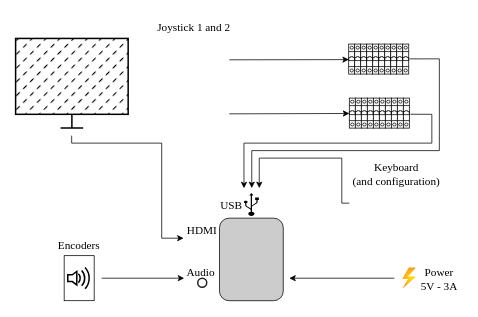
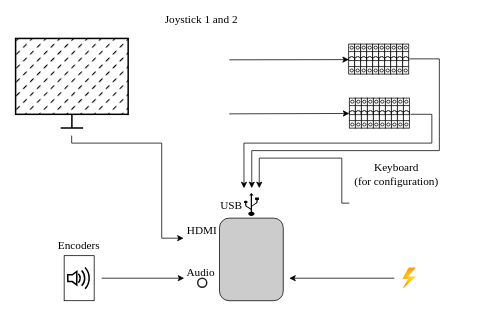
node "Joystick 1 and 2": moved (194, 27) -> (201, 19)
node "Keyboard (and configuration)": label "Keyboard (and configuration)" -> "Keyboard (for configuration)"
node "Power 5V - 3A": removed
